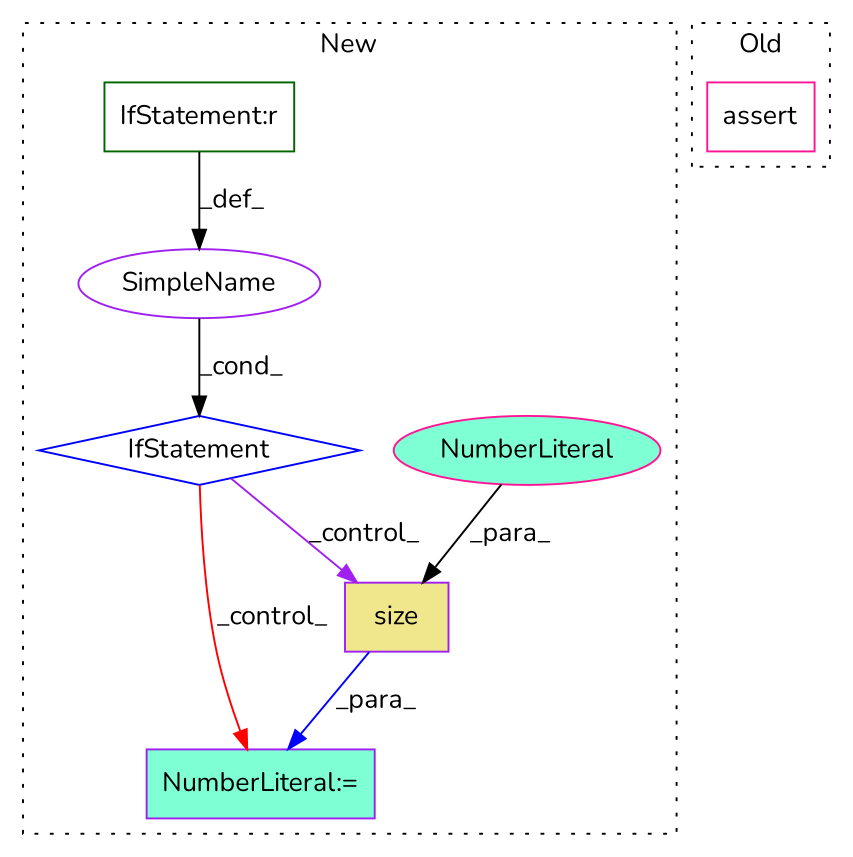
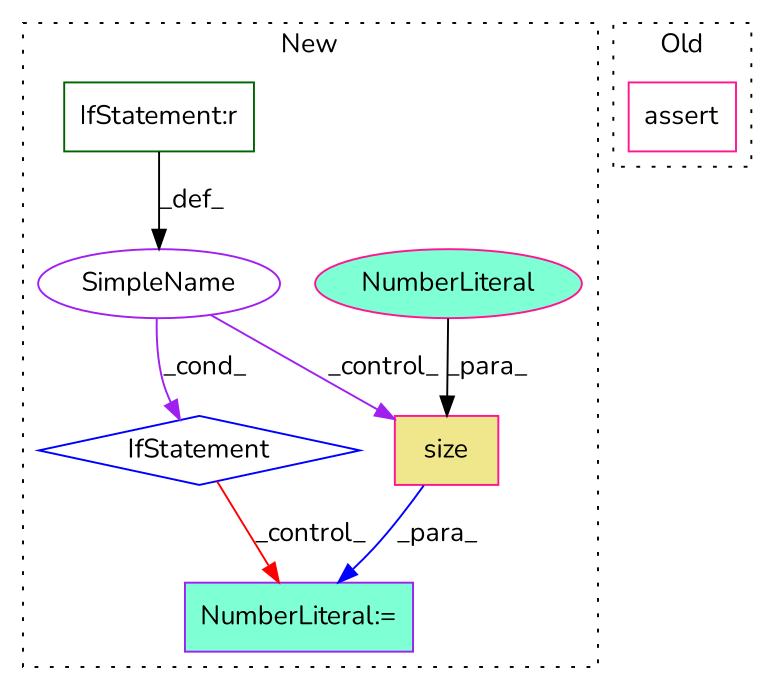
edge "SimpleName" -> "IfStatement": color black -> purple
edge "IfStatement" -> "size": now "SimpleName" -> "size"
node "size": color purple -> deeppink
